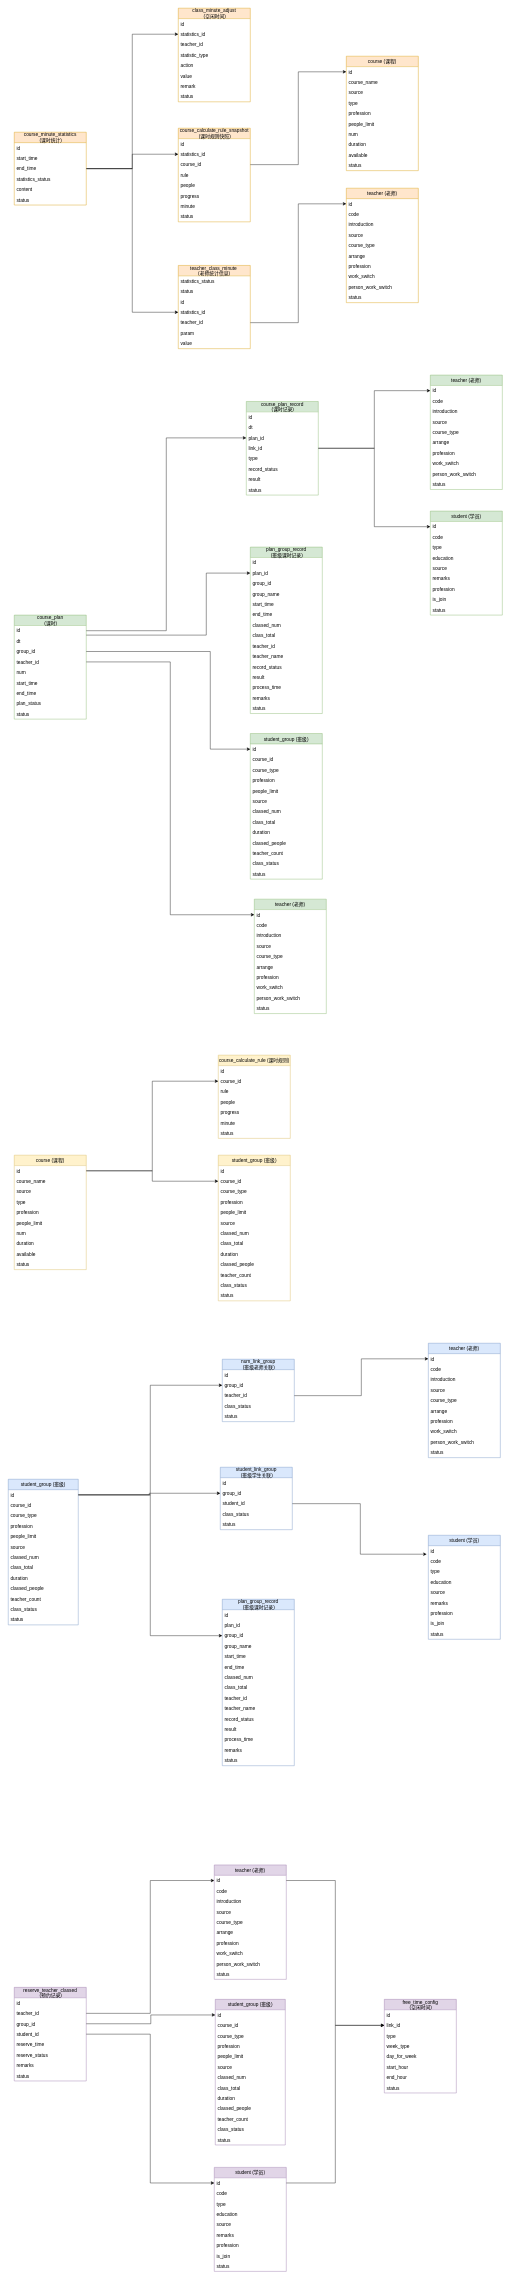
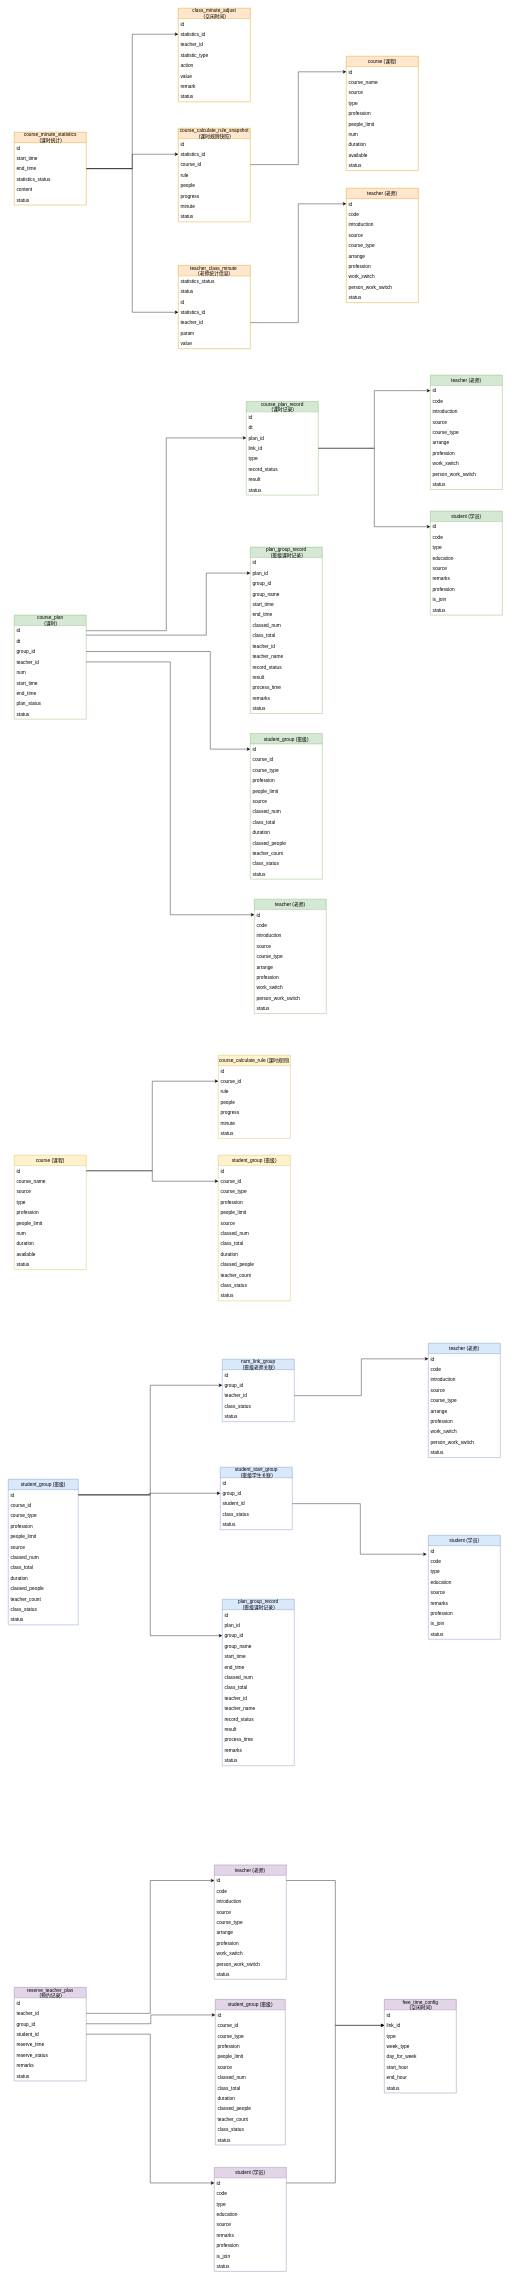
node "student_link_group (班级学生关联)": label "student_link_group (班级学生关联)" -> "student_start_group (班级学生关联)"
node "reserve_teacher_classed (预约记录)": label "reserve_teacher_classed (预约记录)" -> "reserve_teacher_plan (预约记录)"
